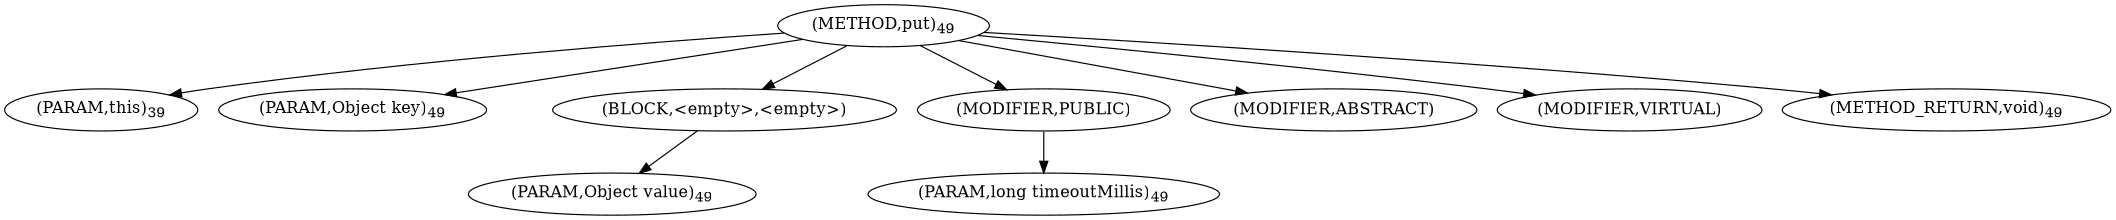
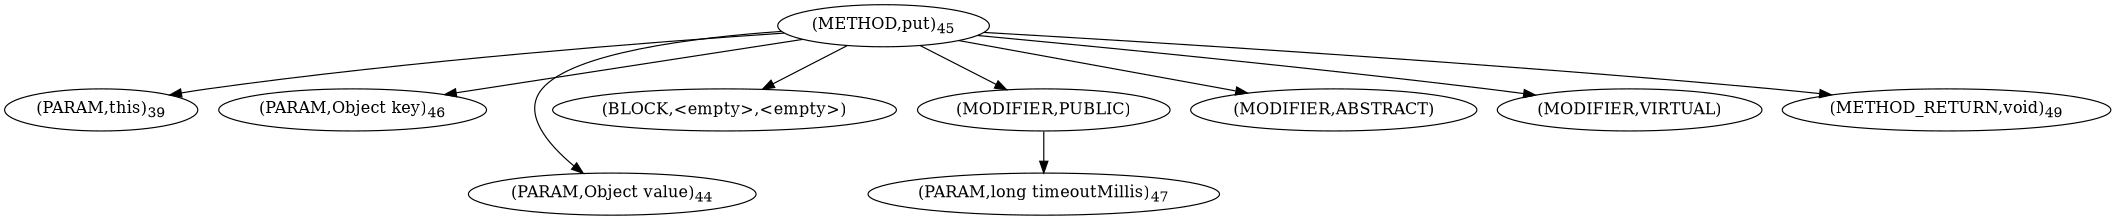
node "(METHOD,put)": text "49" -> "45"
node "(PARAM,Object key)": text "49" -> "46"
edge "(BLOCK,<empty>,<empty>)" -> "(PARAM,Object value)": now "(METHOD,put)" -> "(PARAM,Object value)"
node "(PARAM,Object value)": text "49" -> "44"
node "(PARAM,long timeoutMillis)": text "49" -> "47"
